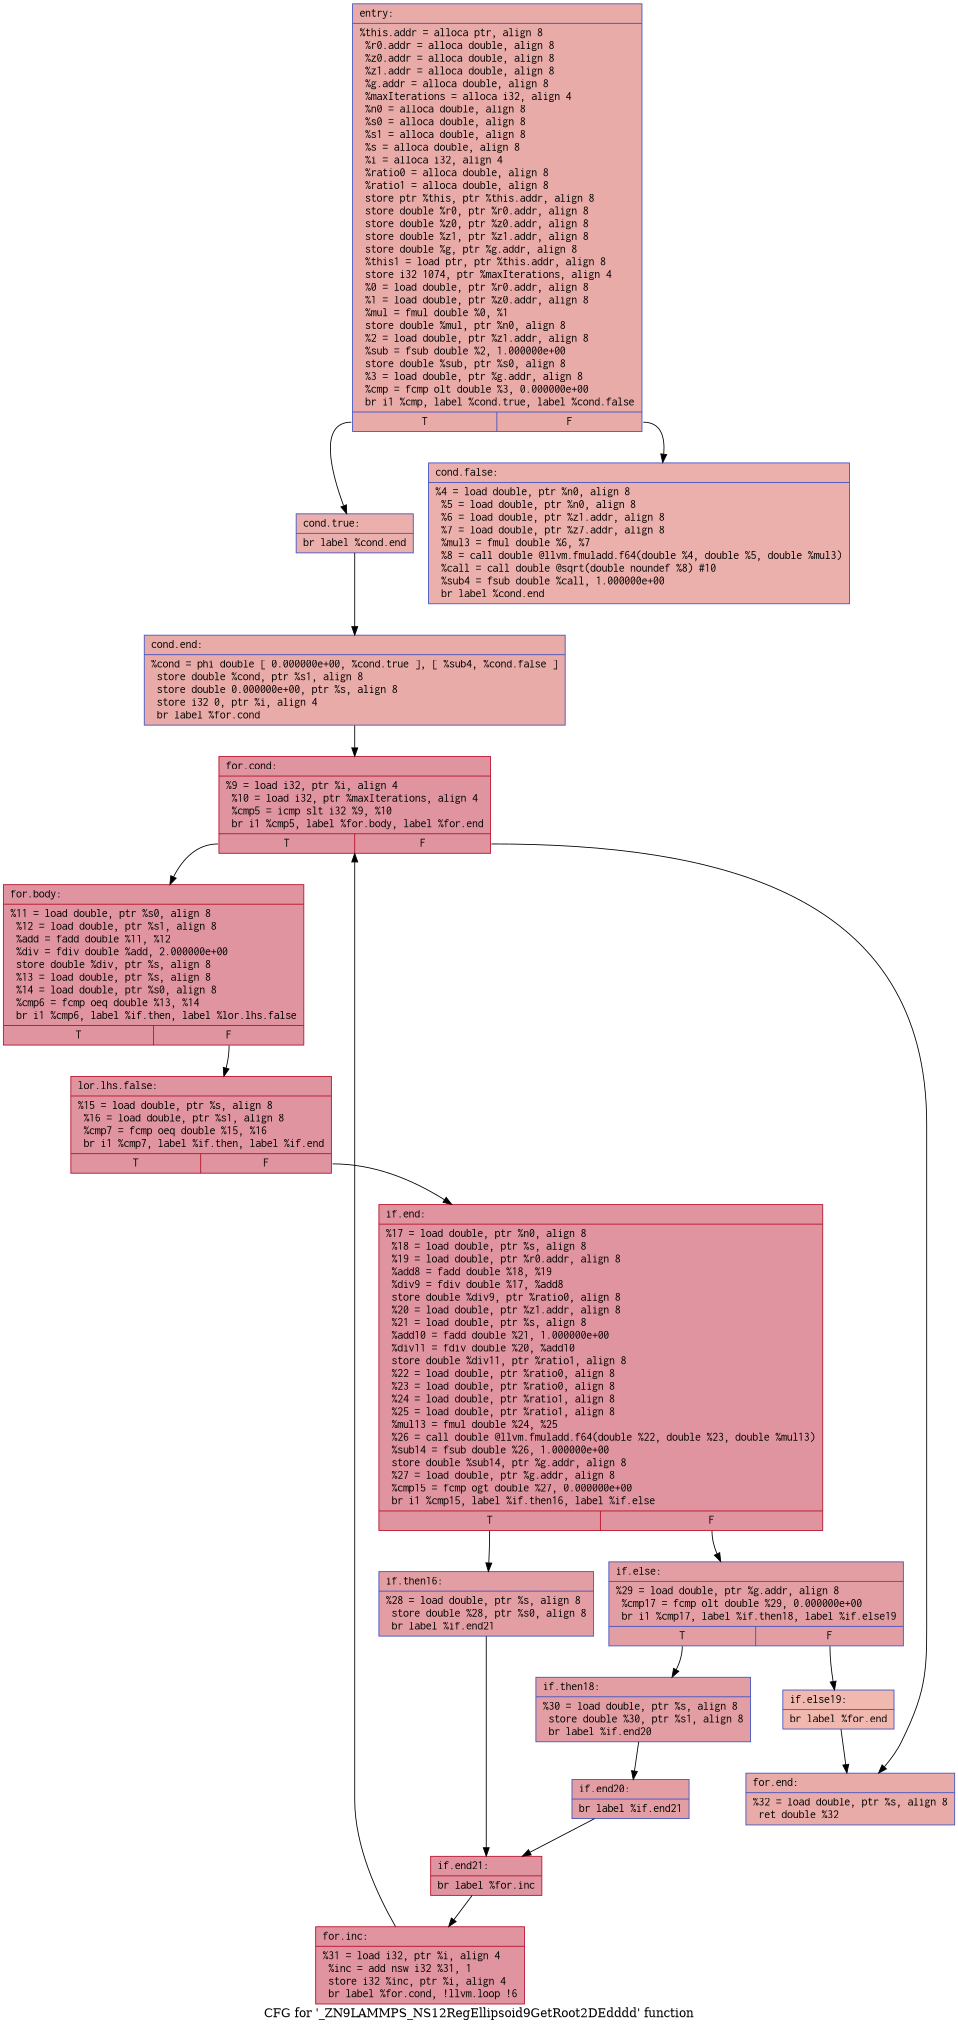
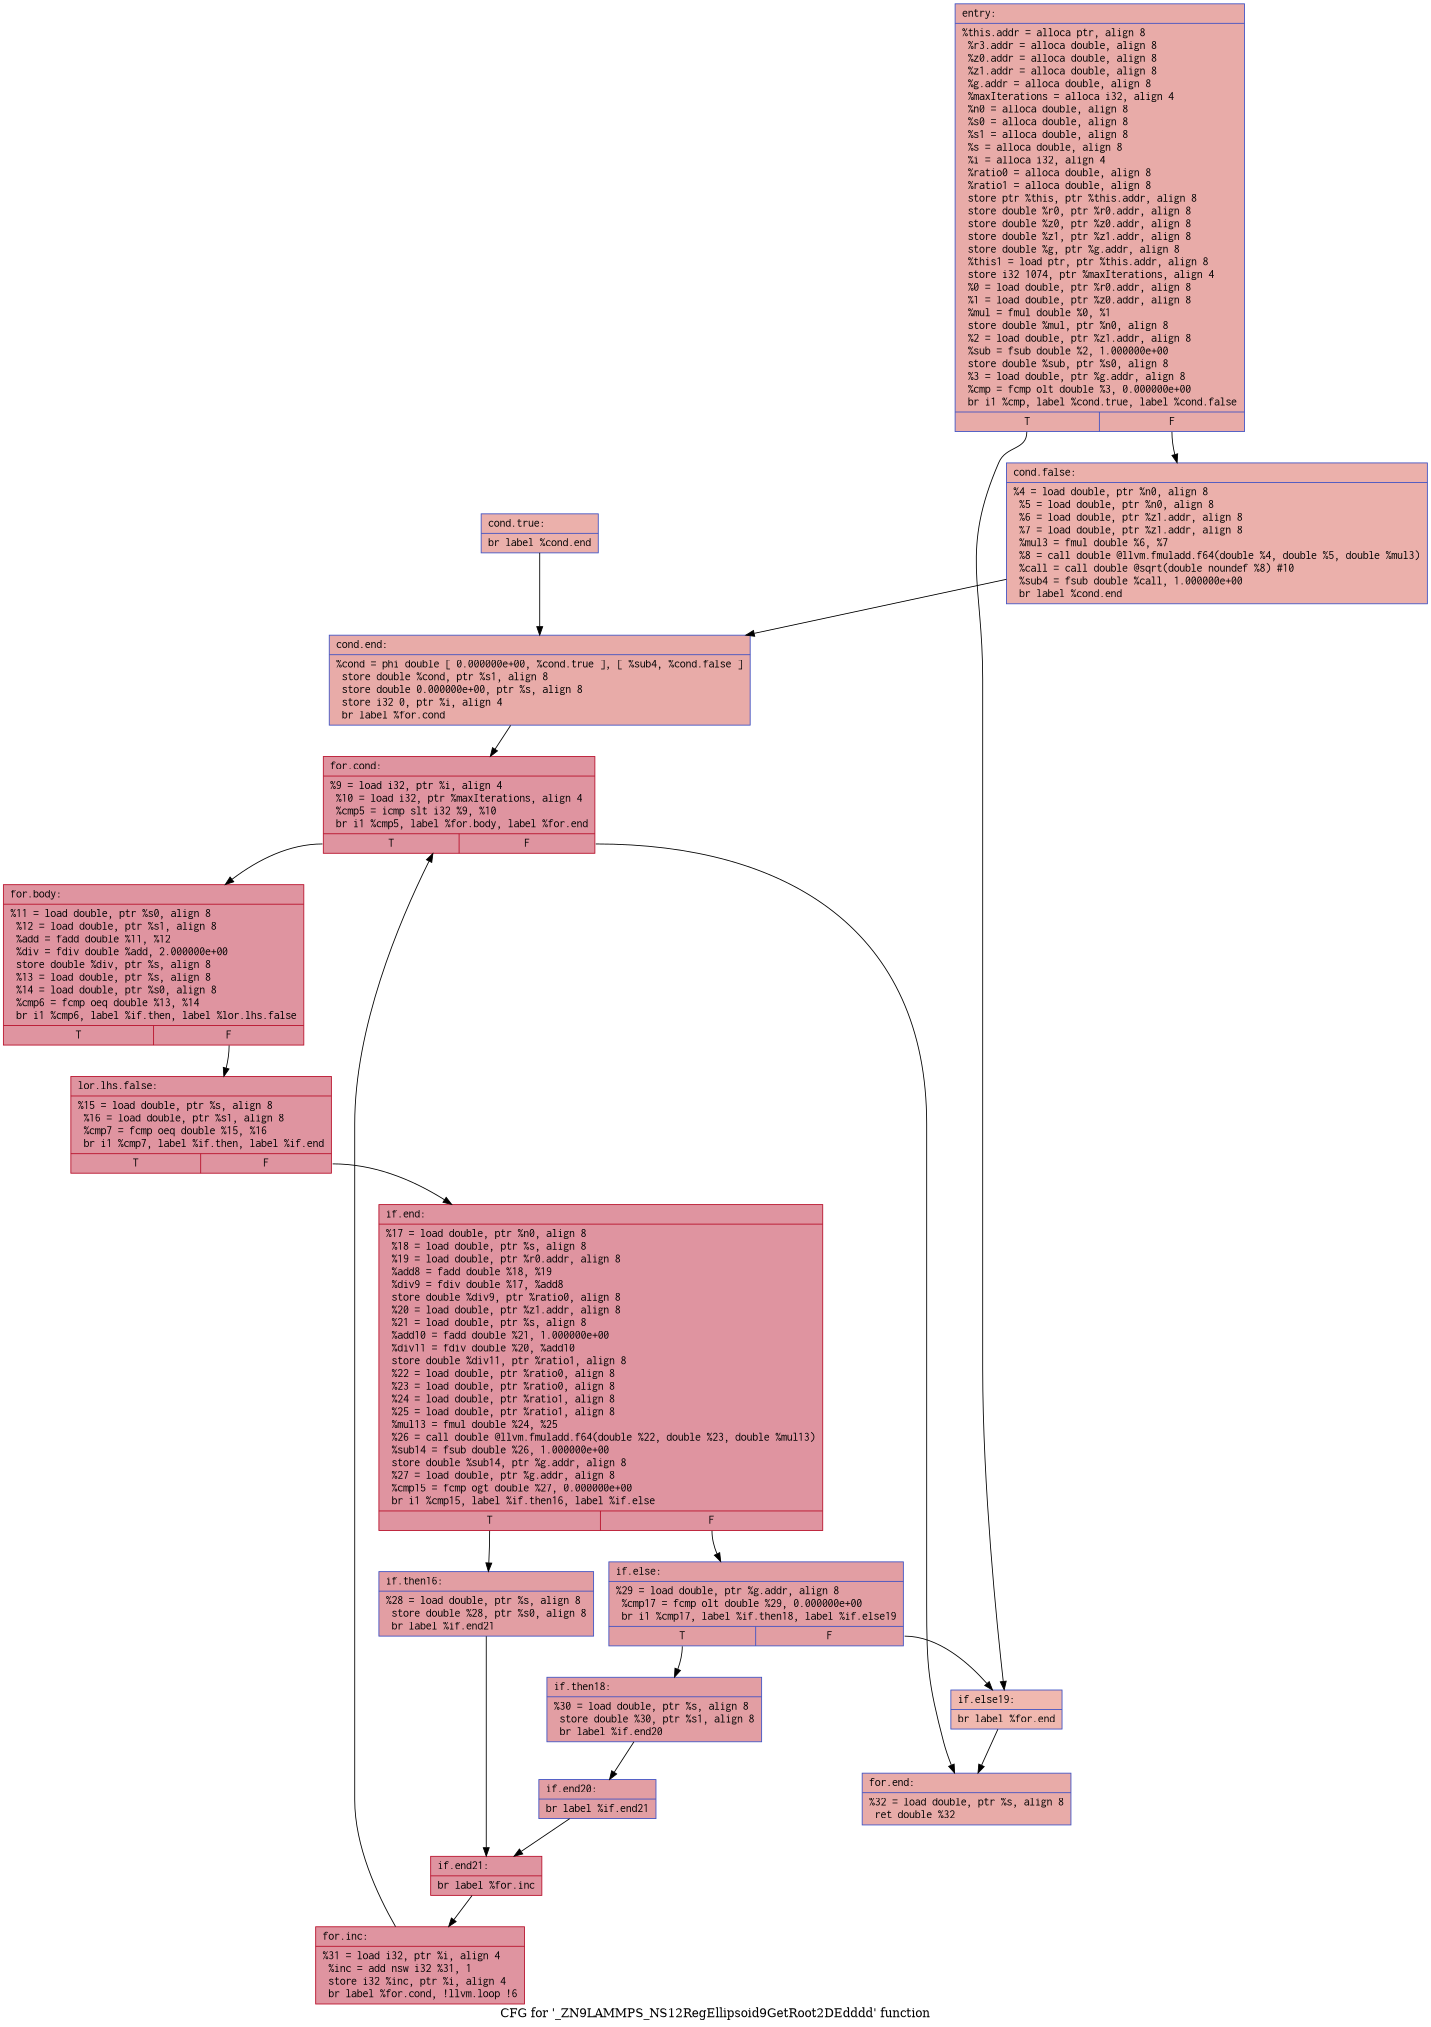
node "entry:": text "%r0.addr = alloca double, align 8" -> "%r3.addr = alloca double, align 8"
edge "entry:" -> "cond.true:": now "entry:" -> "if.else19:"
node "cond.false:": text "%7 = load double, ptr %z7.addr, align 8" -> "%7 = load double, ptr %z1.addr, align 8"
edge "cond.false:" -> "cond.end:": added
